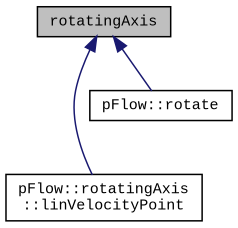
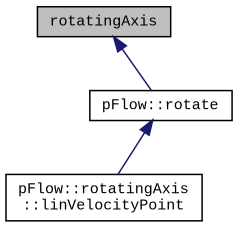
edge "pFlow::rotatingAxis ::linVelocityPoint" -> "rotatingAxis": now "pFlow::rotatingAxis ::linVelocityPoint" -> "pFlow::rotate"
